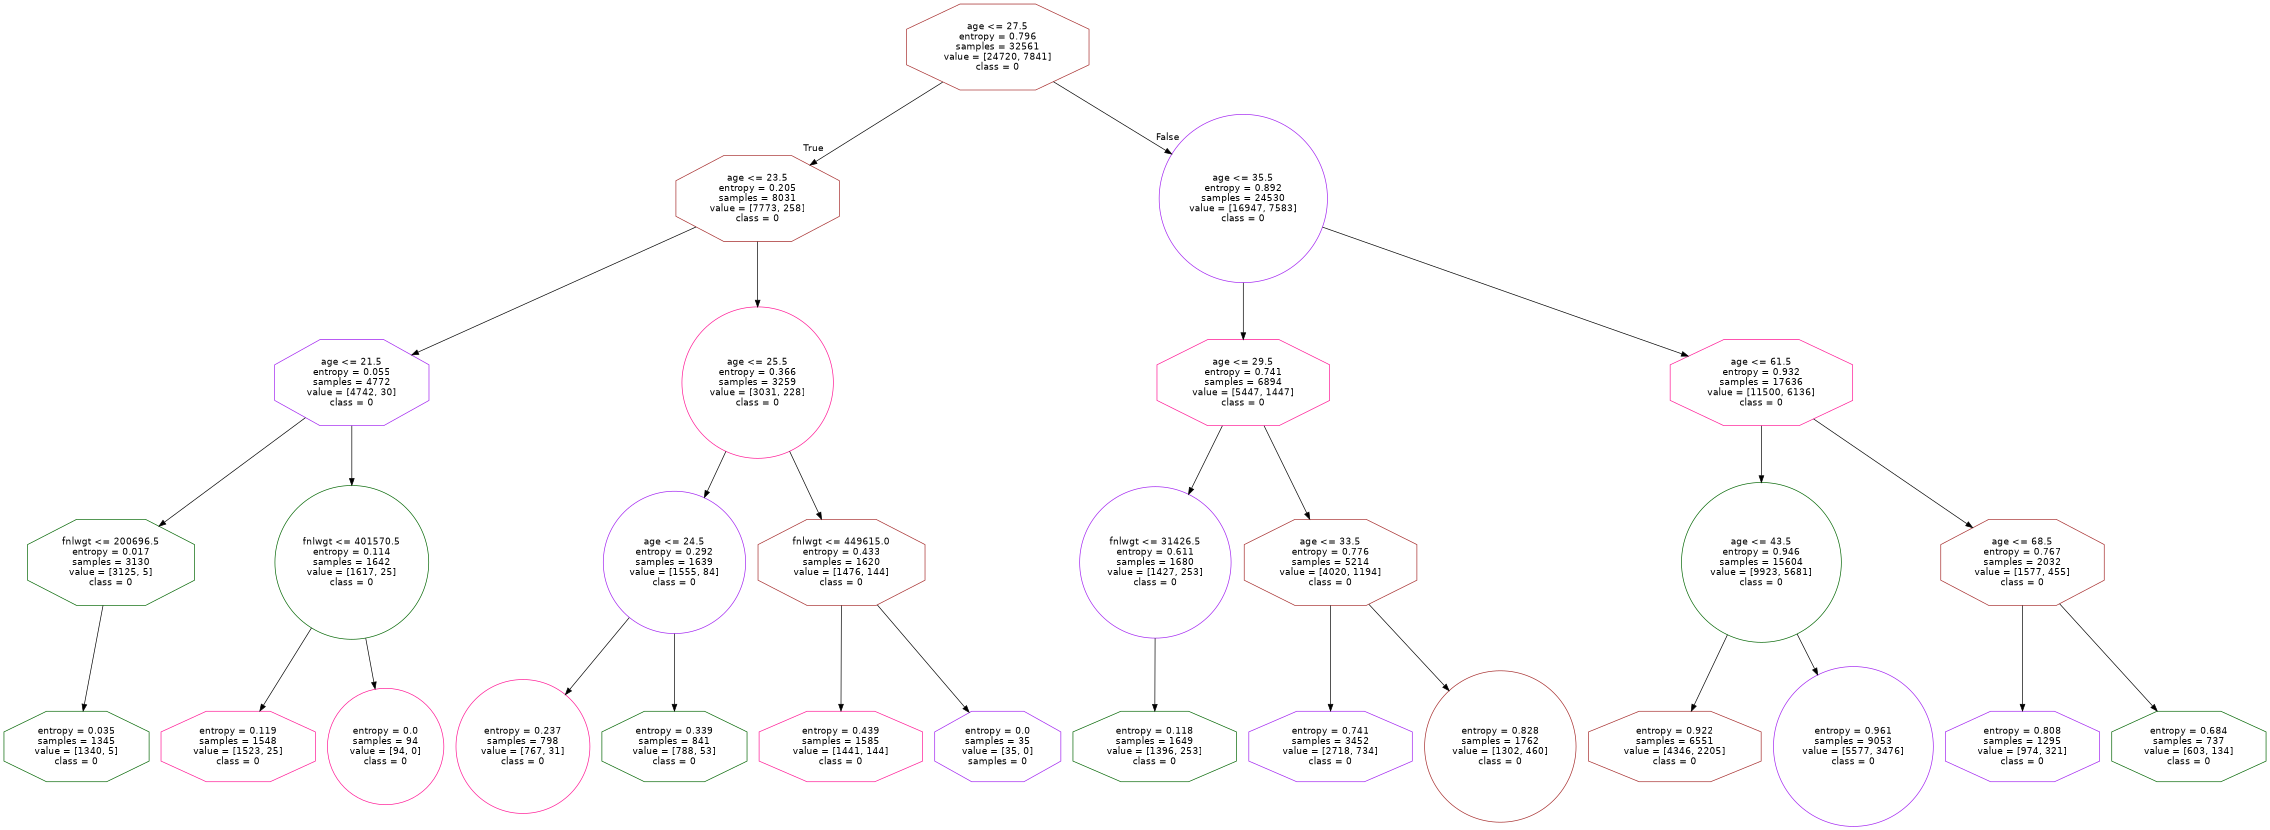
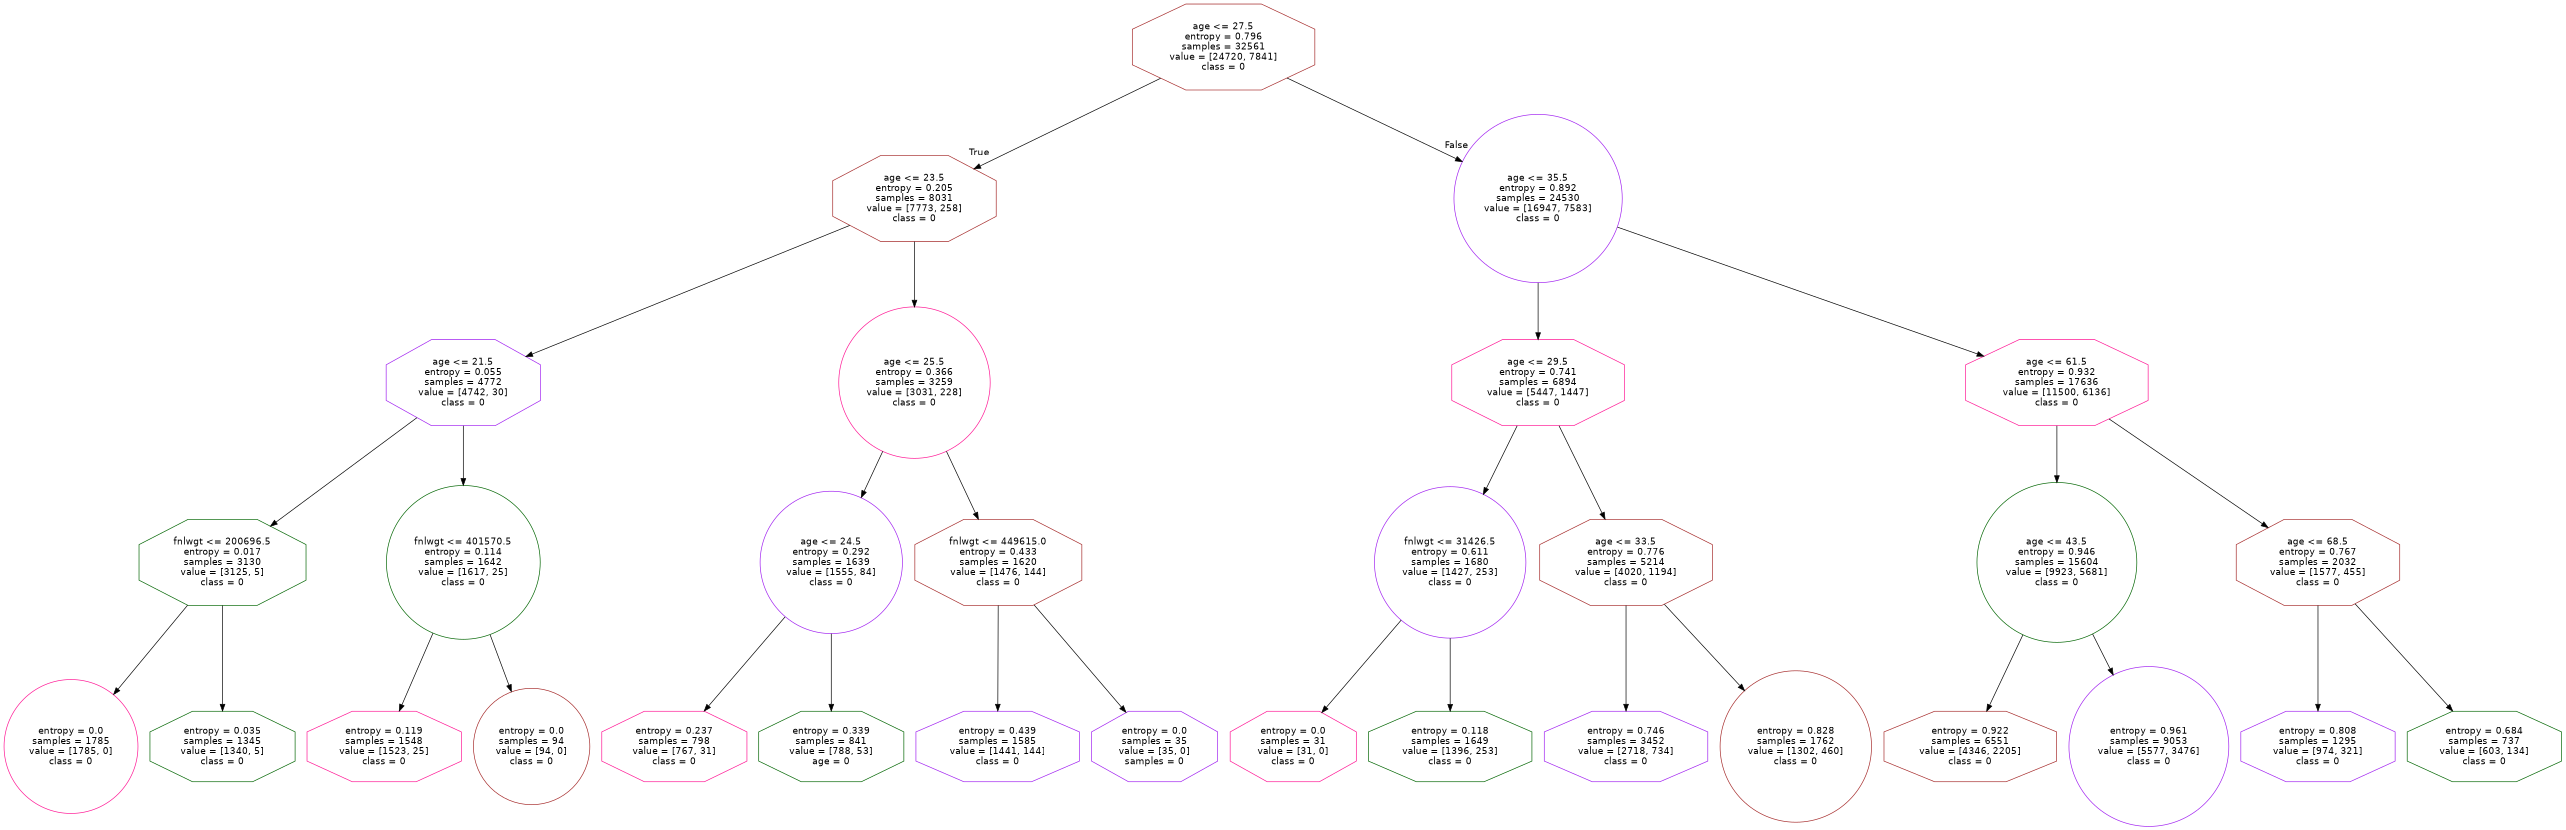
node "entropy = 0.0 samples = 1785 value = [1785, 0] class = 0": added
node "entropy = 0.0 samples = 94 value = [94, 0] class = 0": color deeppink -> brown
node "entropy = 0.237 samples = 798 value = [767, 31] class = 0": shape circle -> octagon
node "entropy = 0.339 samples = 841 value = [788, 53] class = 0": label "entropy = 0.339 samples = 841 value = [788, 53] class = 0" -> "entropy = 0.339 samples = 841 value = [788, 53] age = 0"
node "entropy = 0.439 samples = 1585 value = [1441, 144] class = 0": color deeppink -> purple
node "entropy = 0.0 samples = 31 value = [31, 0] class = 0": added
node "entropy = 0.741 samples = 3452 value = [2718, 734] class = 0": label "entropy = 0.741 samples = 3452 value = [2718, 734] class = 0" -> "entropy = 0.746 samples = 3452 value = [2718, 734] class = 0"
